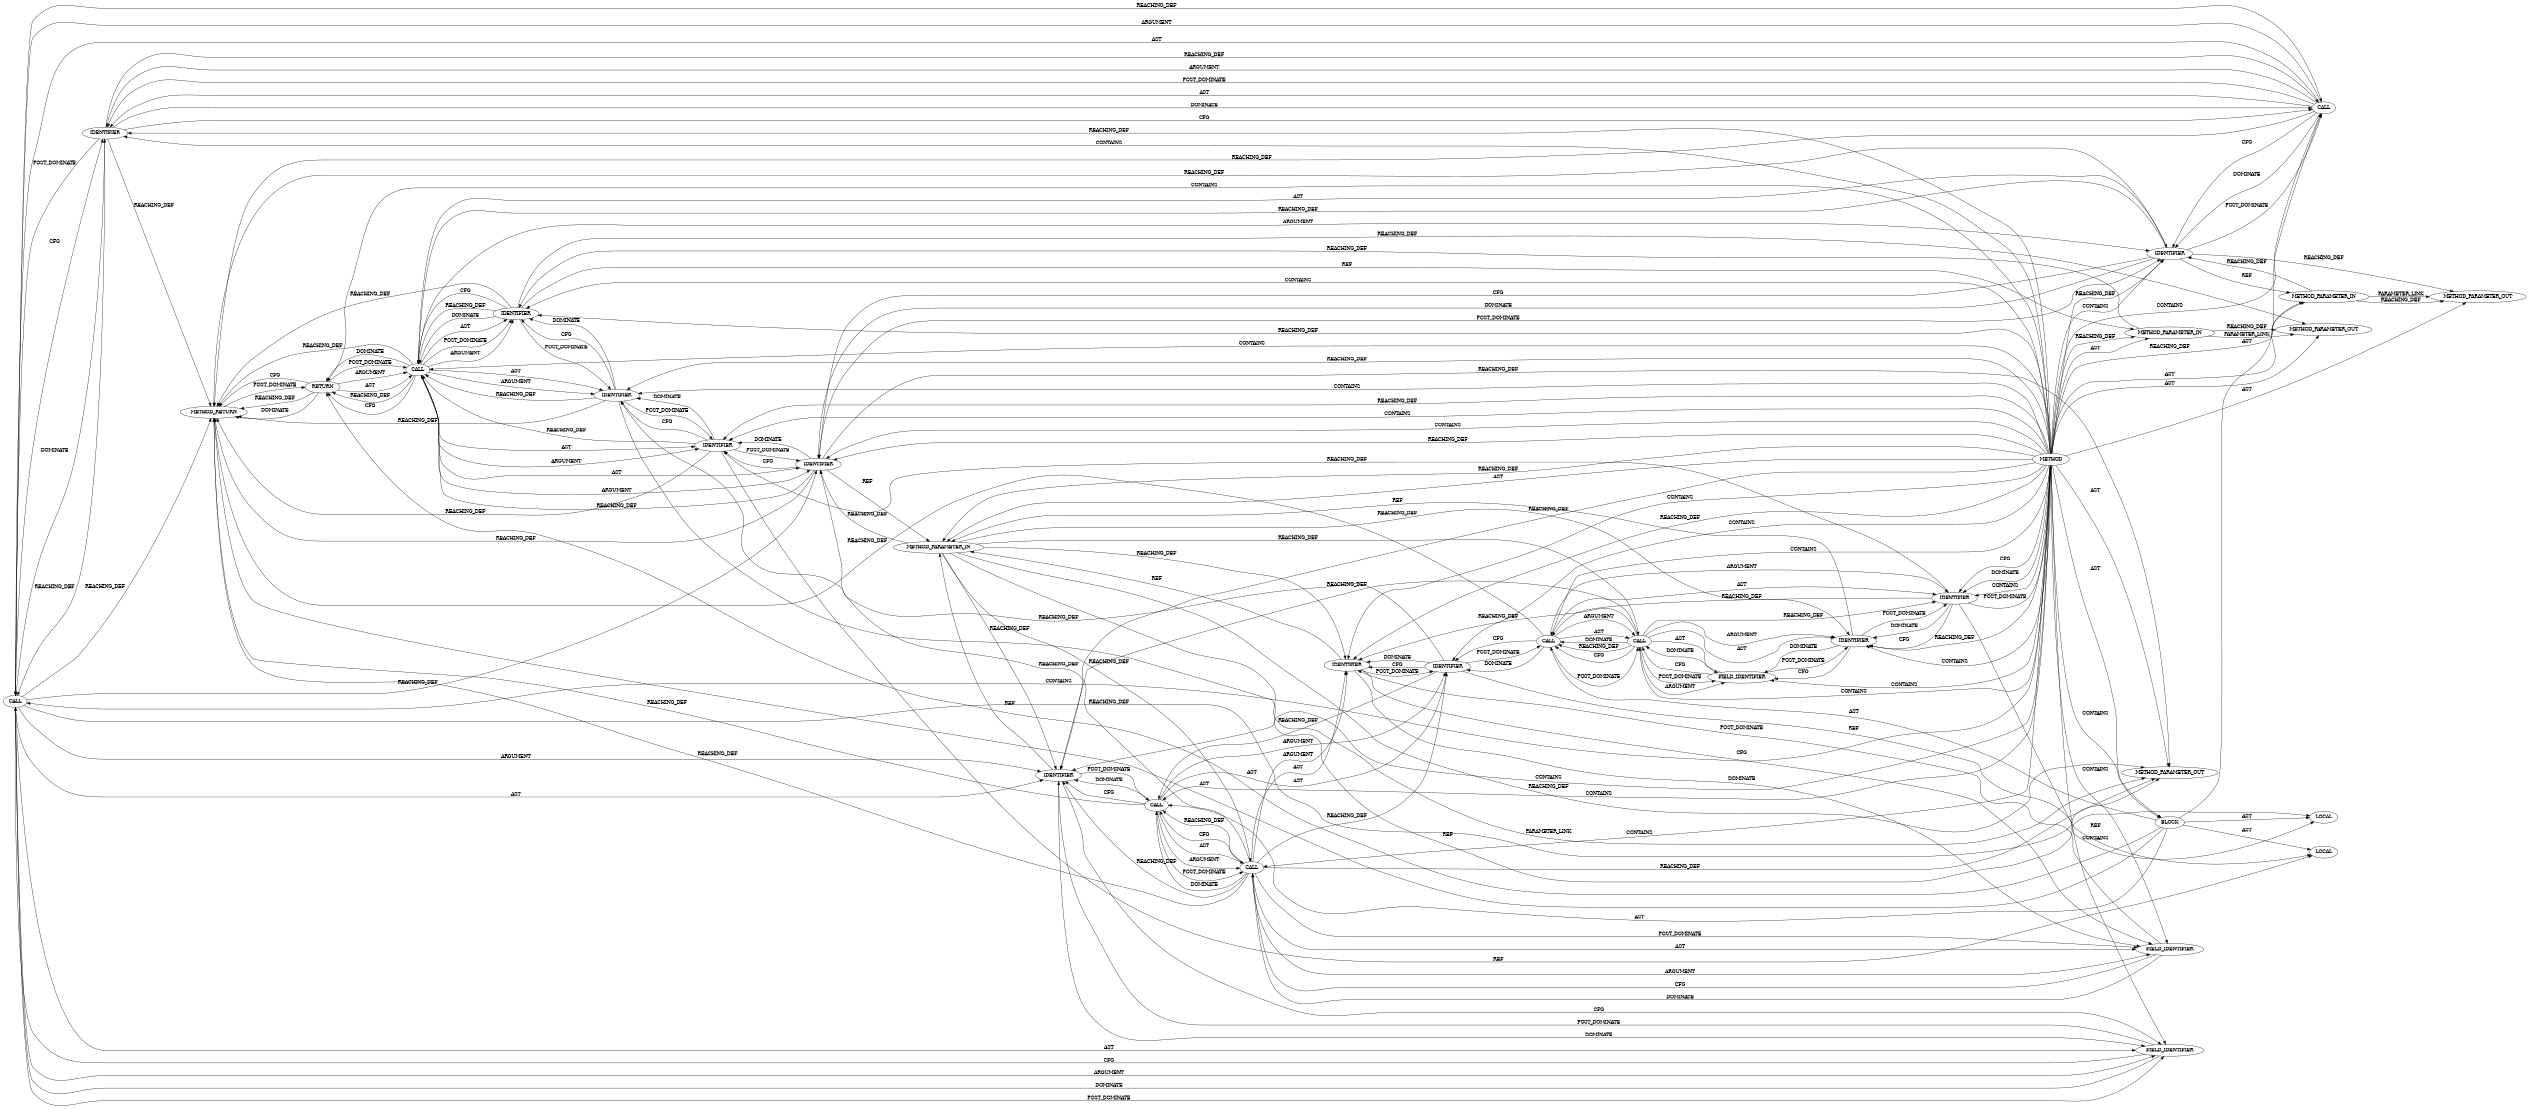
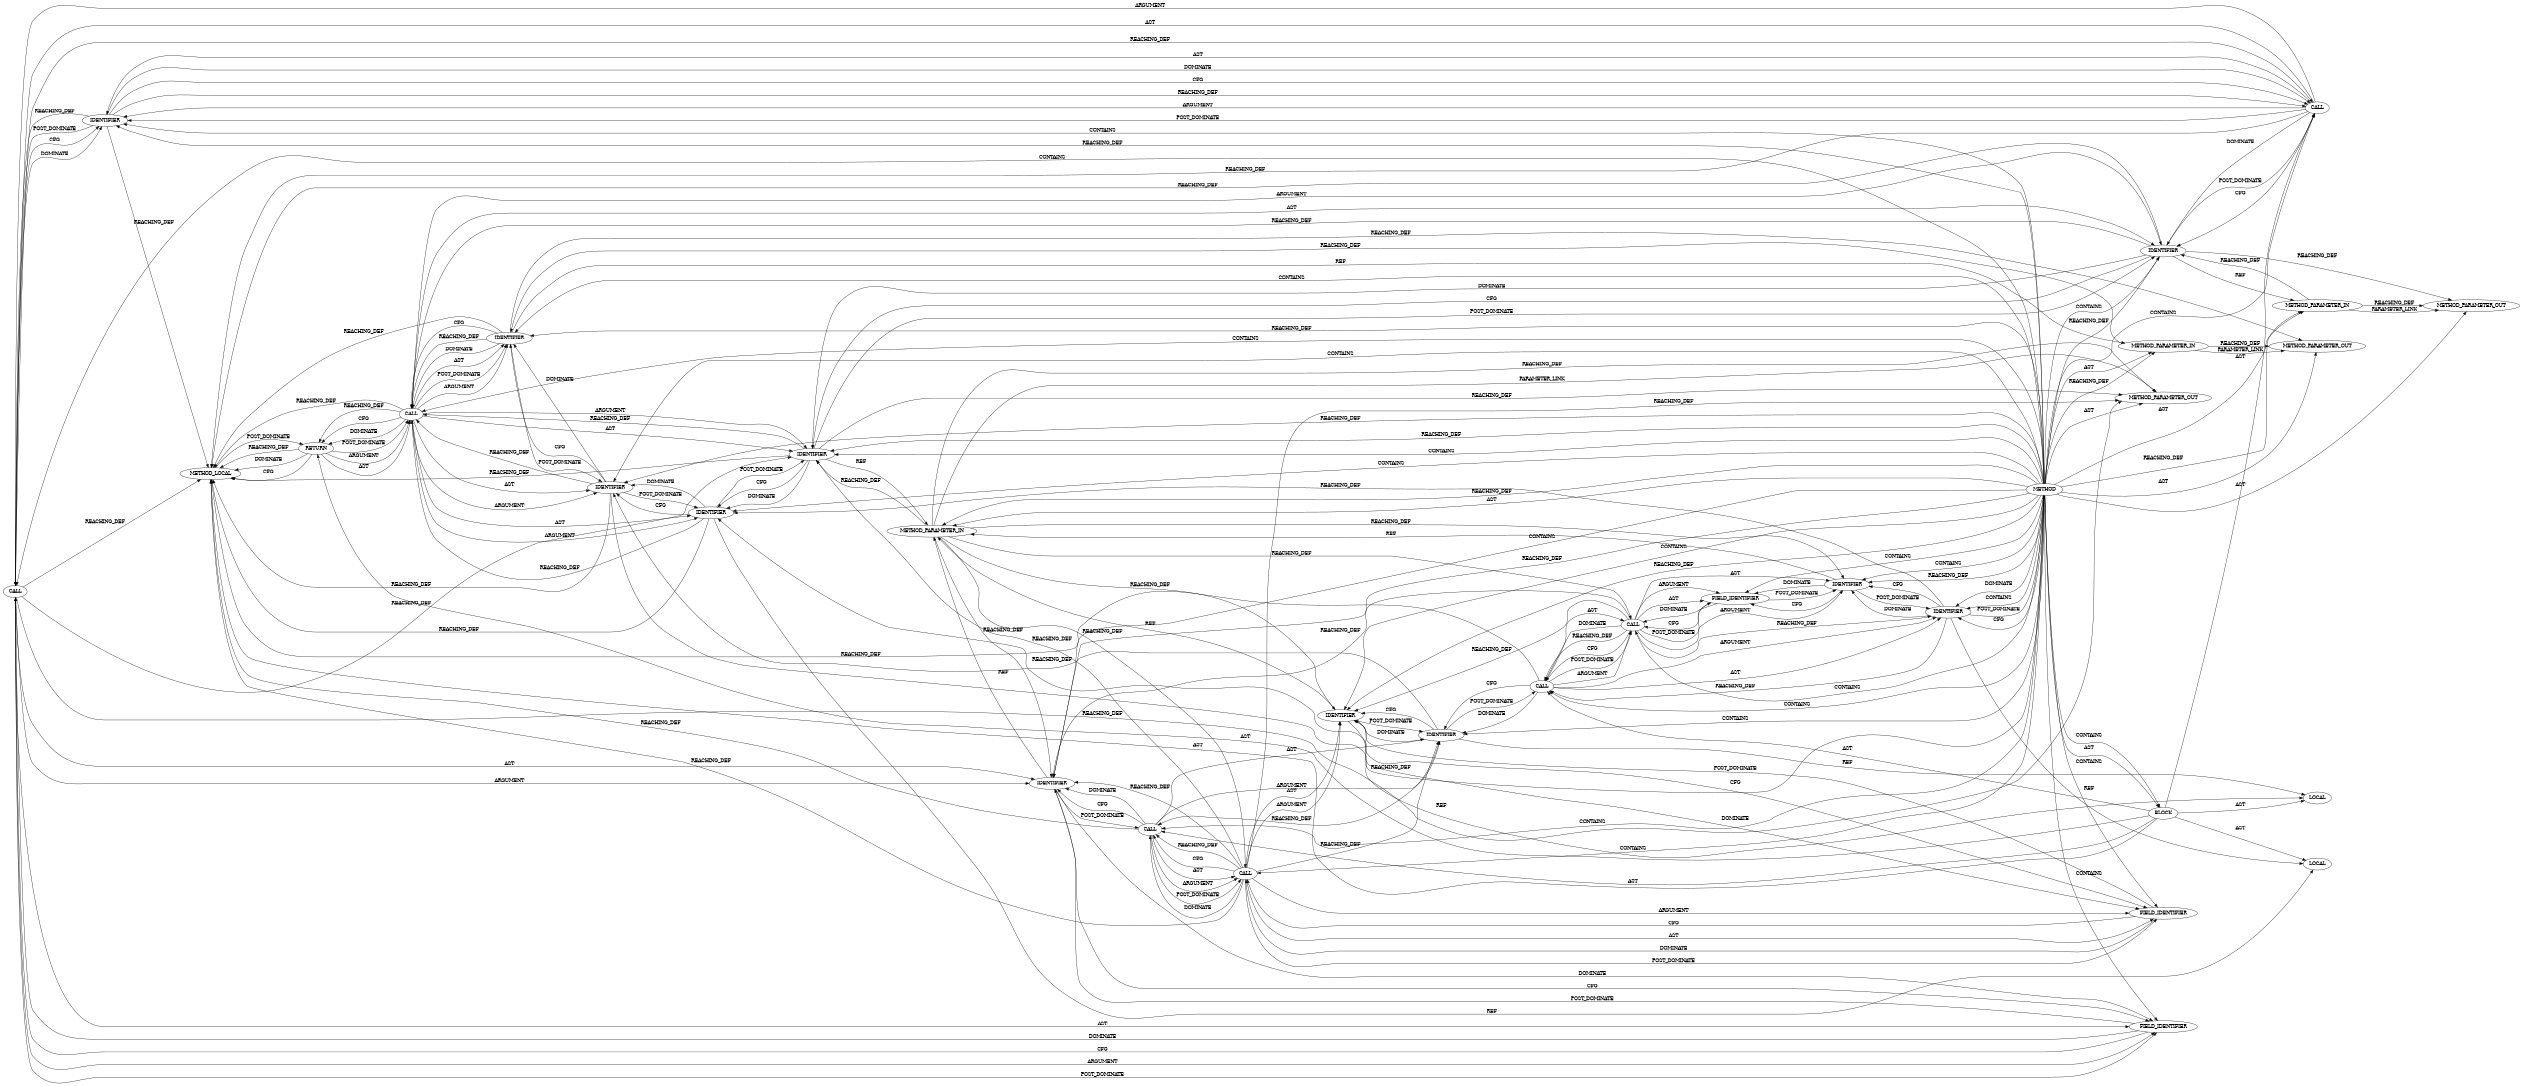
edge "METHOD" -> "RETURN": removed, label "CONTAINS"
node "METHOD_RETURN": label "METHOD_RETURN" -> "METHOD_LOCAL"
